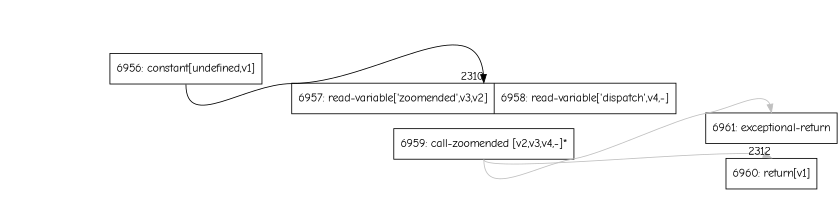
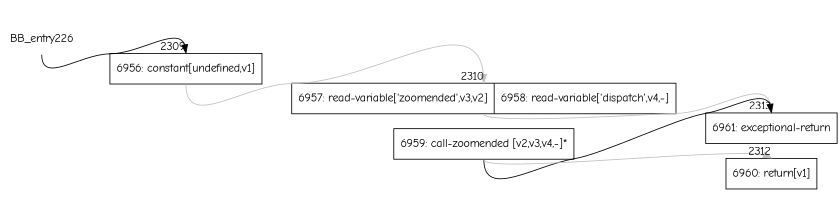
node "BB_entry226": added
edge "6956: constant[undefined,v1]" -> "6957: read-variable['zoomended',v3,v2]": color black -> gray
edge "6957: read-variable['zoomended',v3,v2]" -> "6961: exceptional-return": added
edge "6959: call-zoomended [v2,v3,v4,-]*" -> "6961: exceptional-return": color gray -> black
